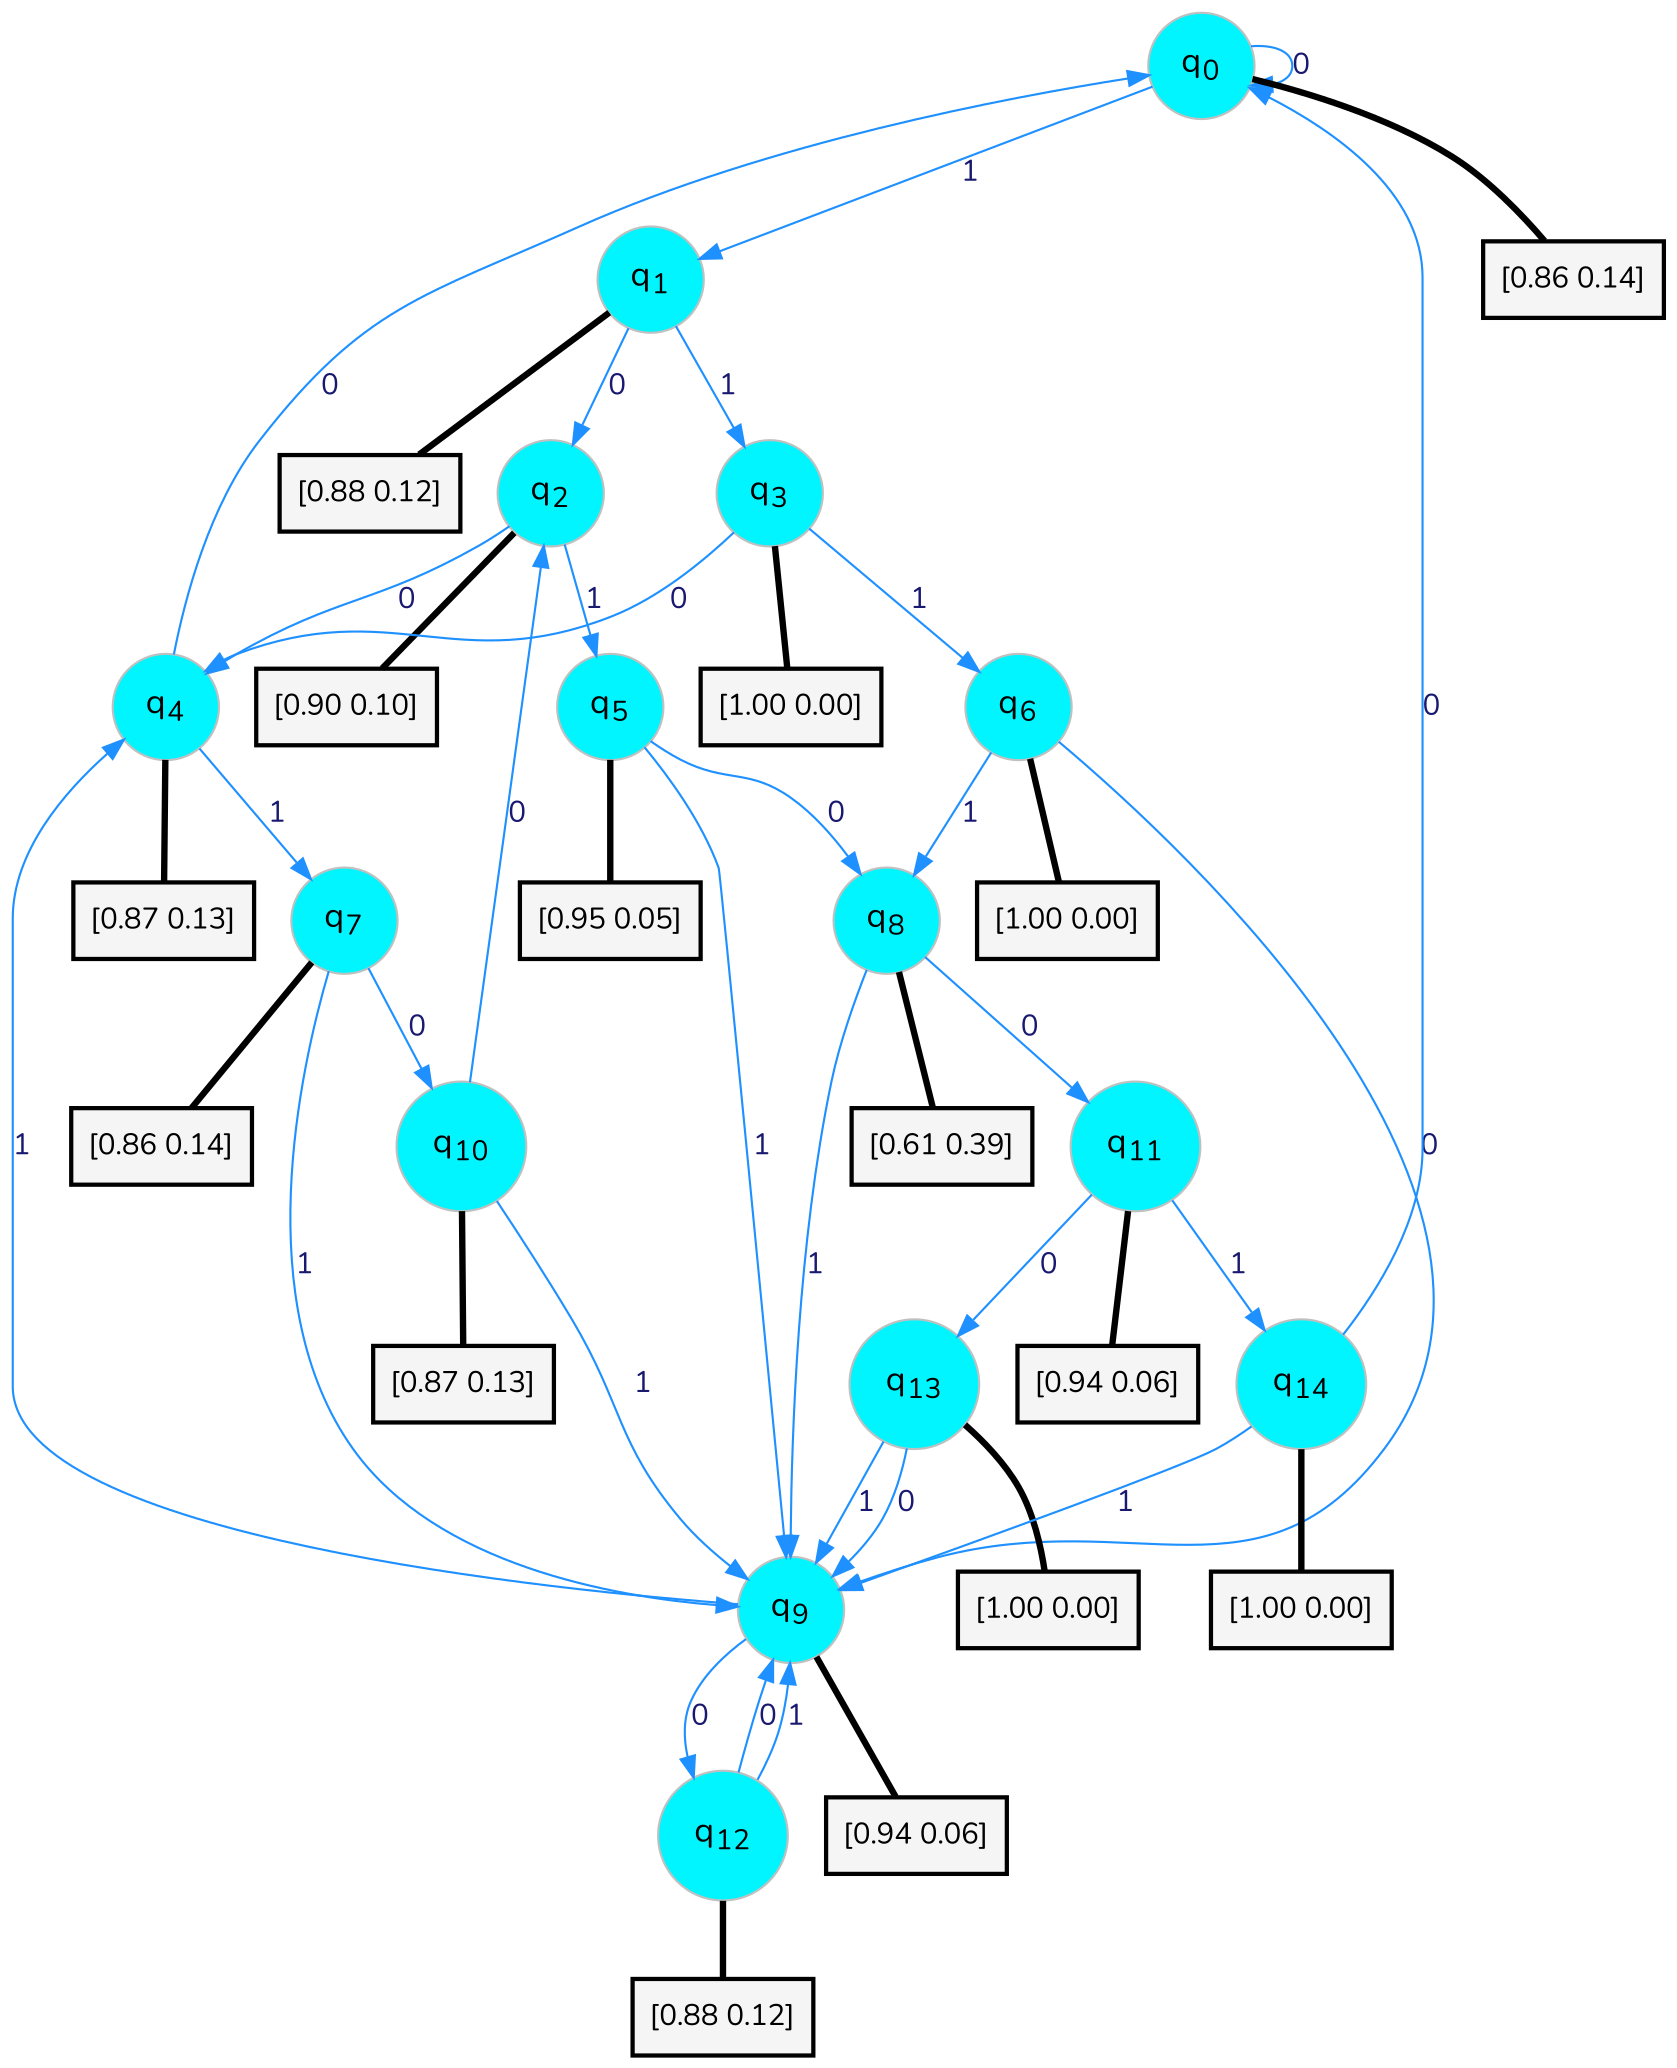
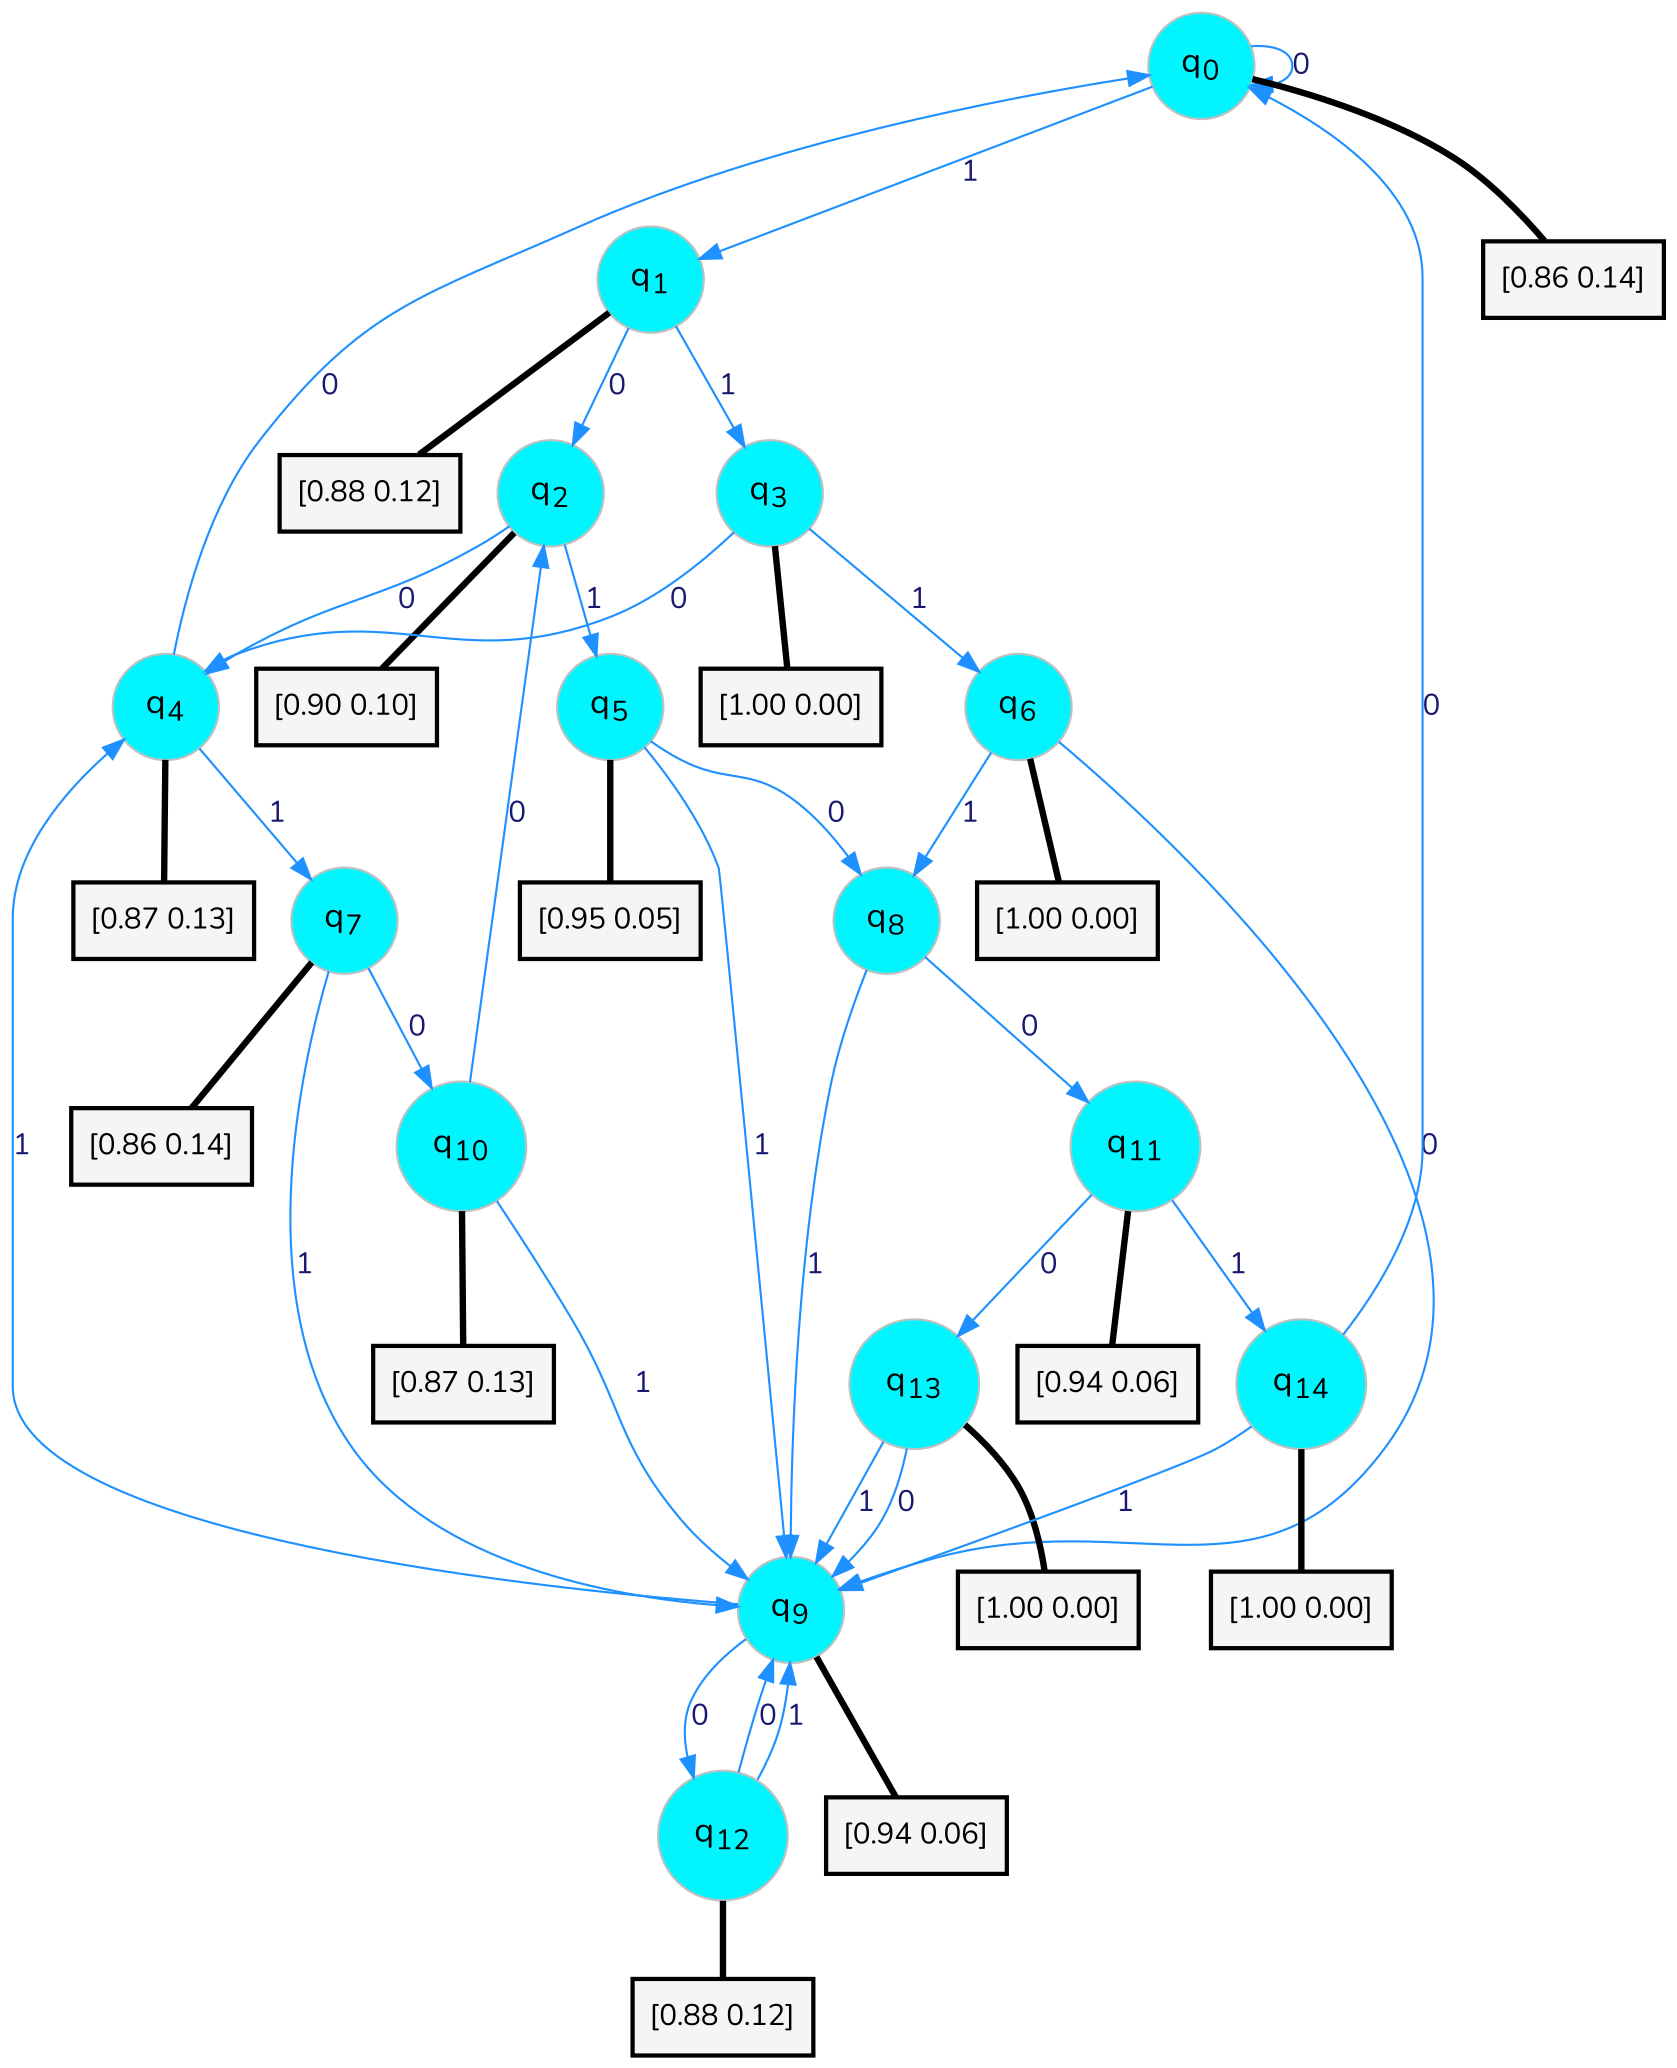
node "[0.61 0.39]": removed
